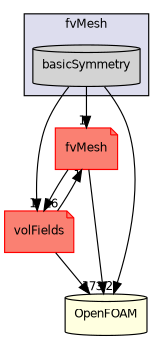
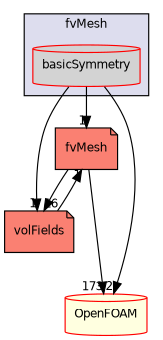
node "basicSymmetry": color black -> red
node "fvMesh": color red -> black
node "volFields": color red -> black
edge "volFields" -> "OpenFOAM": removed
node "OpenFOAM": color black -> red
